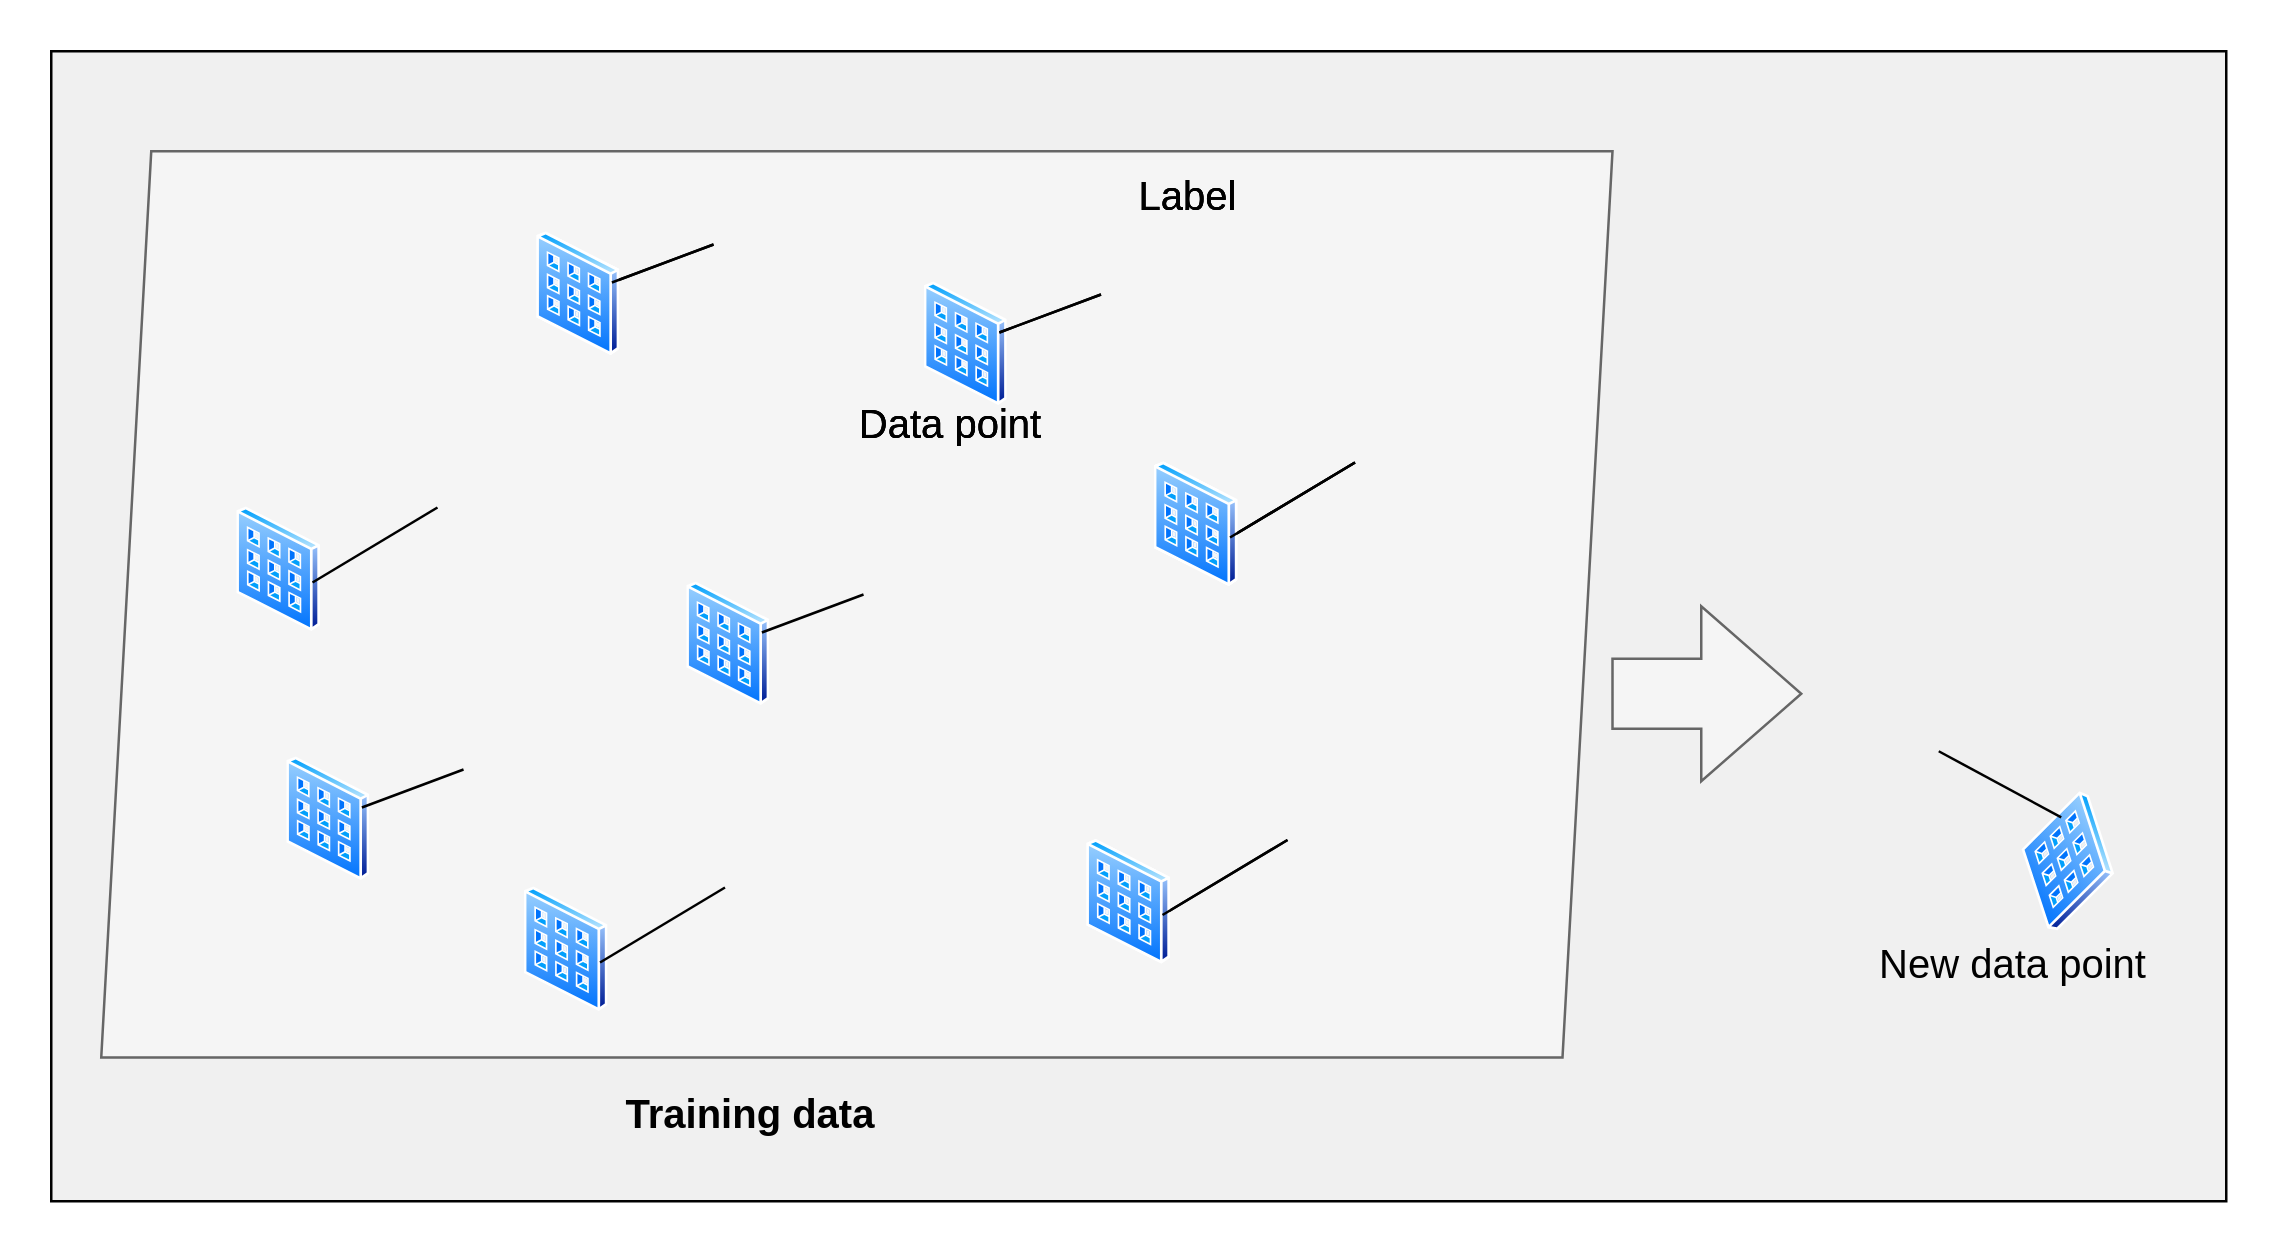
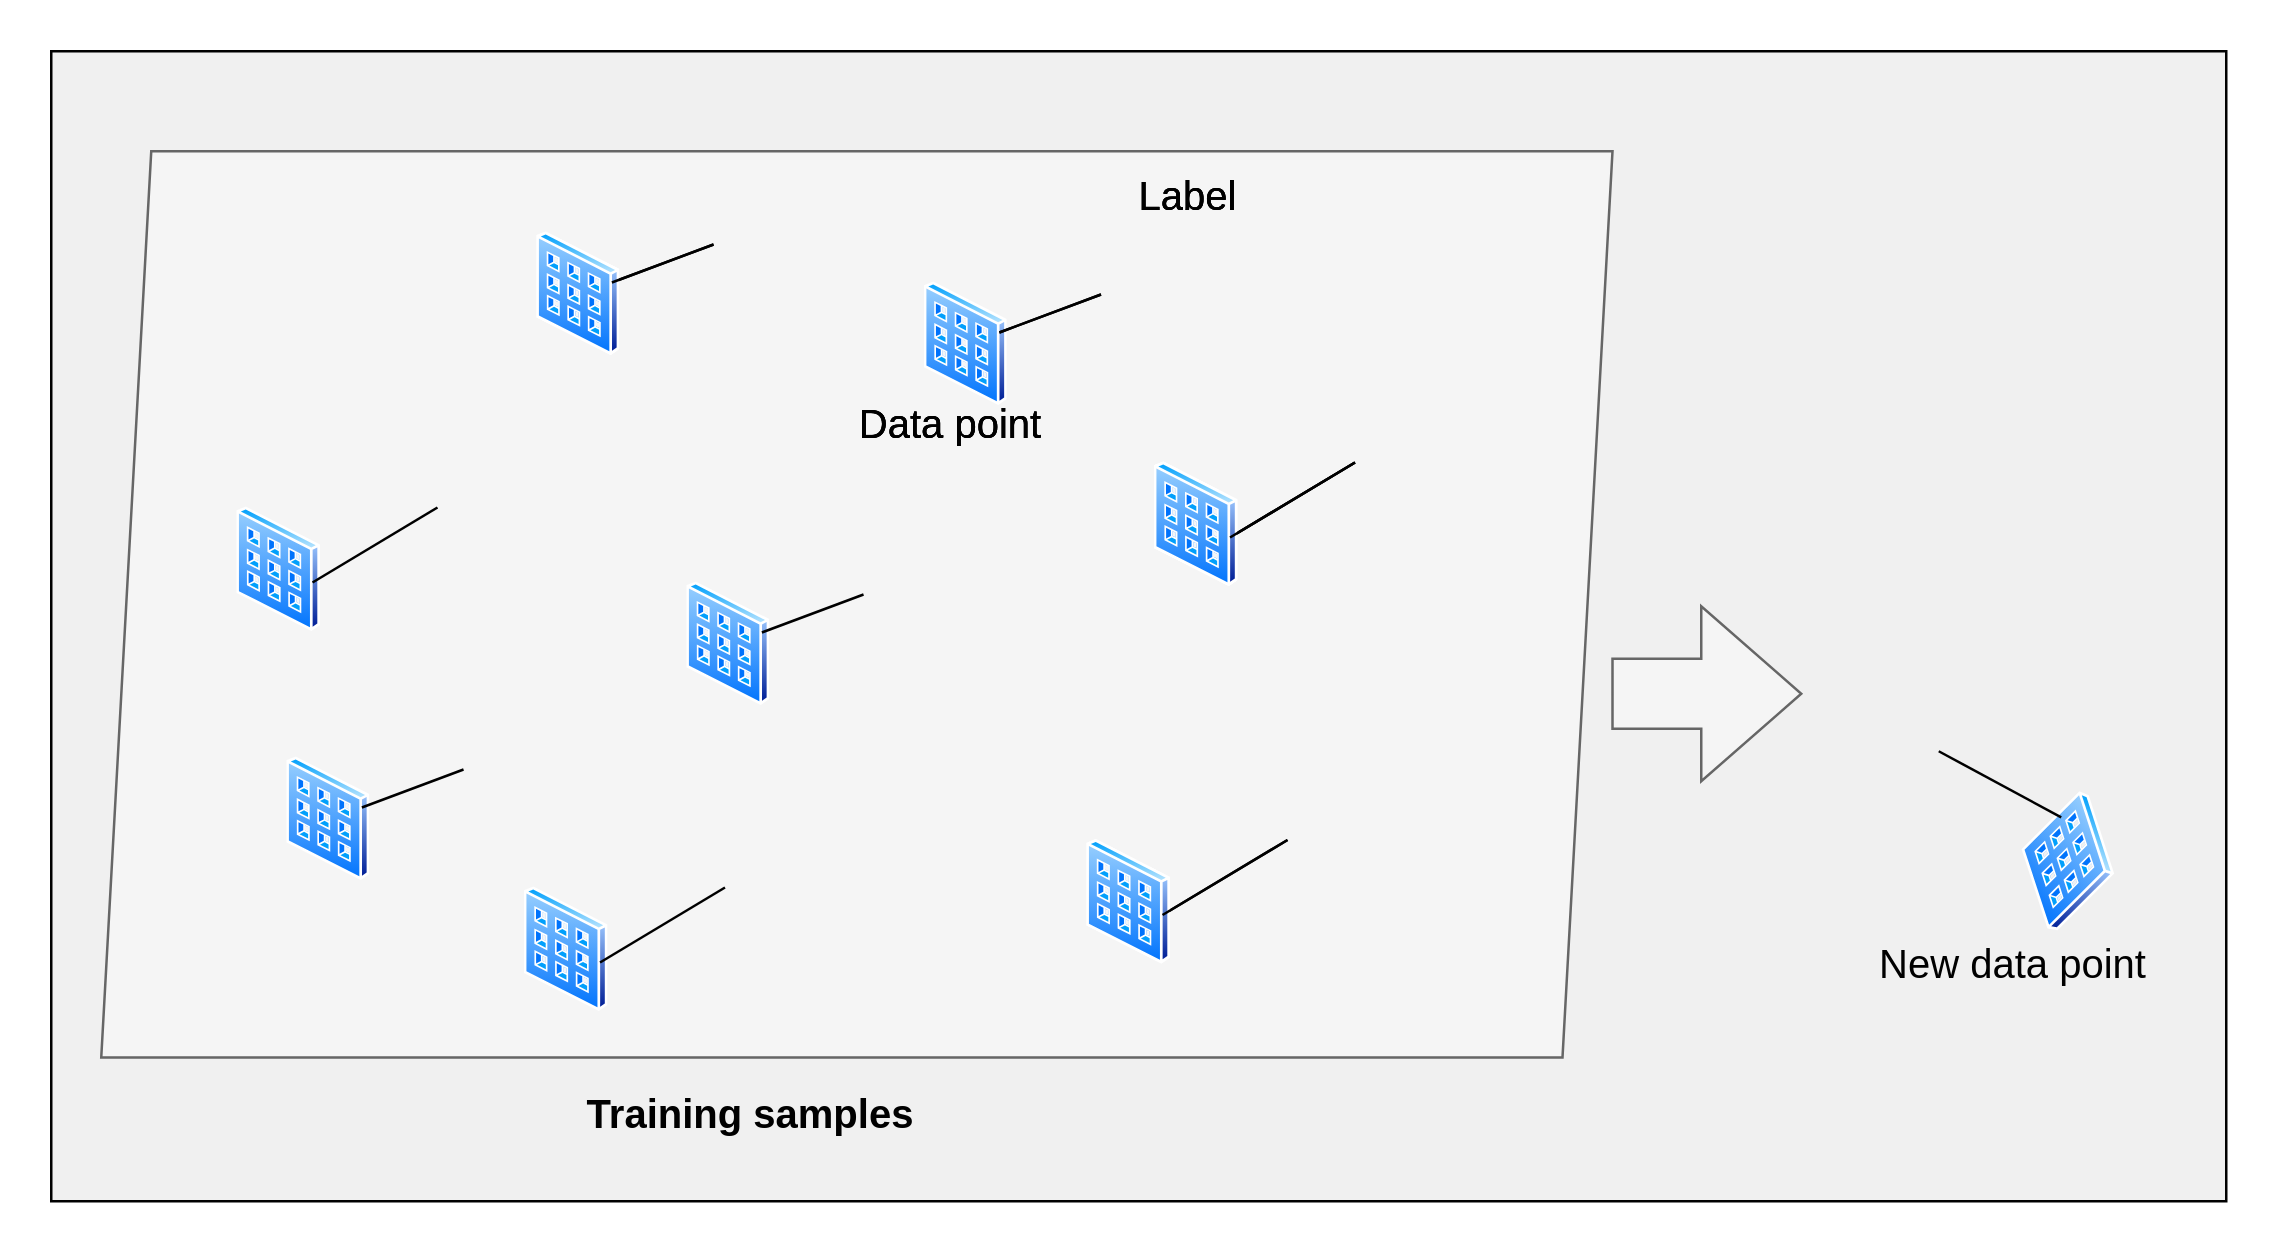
node "Training data": label "Training data" -> "Training samples"
